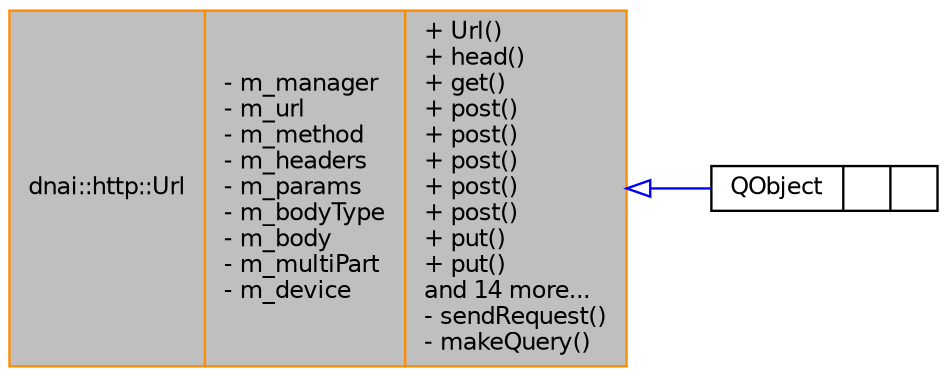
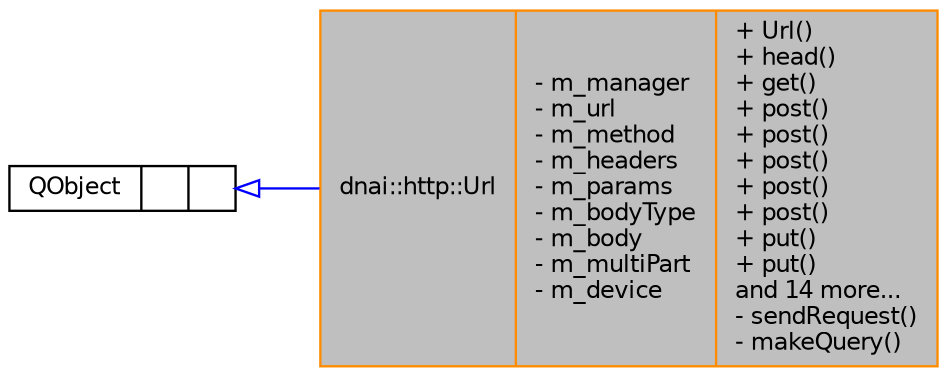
edge "QObject" -> "dnai::http::Url": reversed
